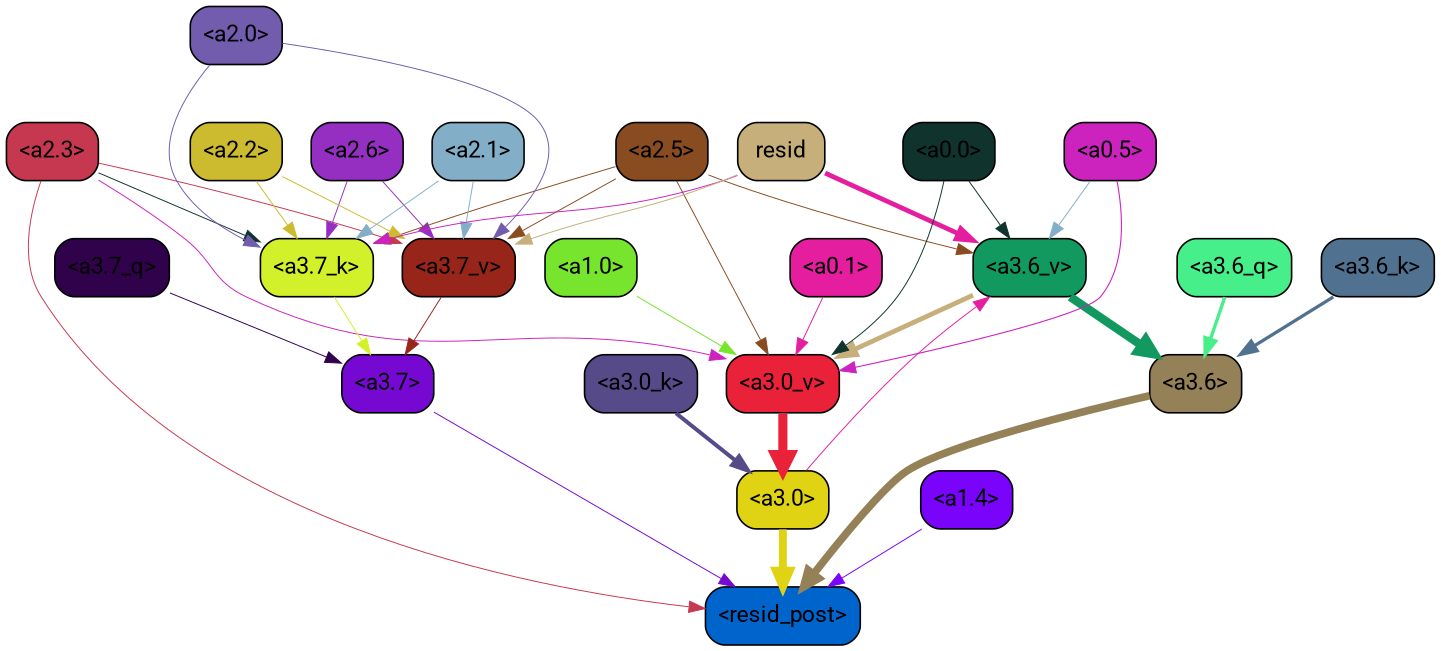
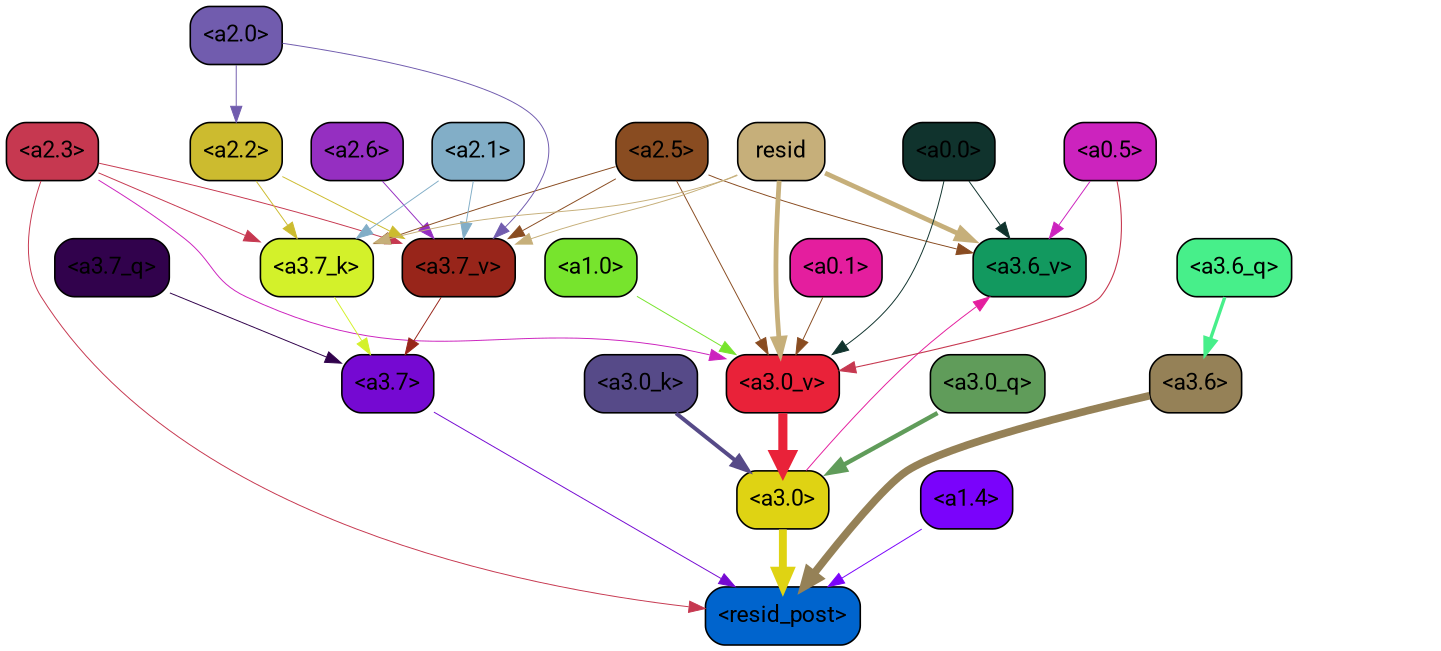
edge "<a2.0>" -> "<a3.7_k>": now "<a2.0>" -> "<a2.2>"
edge "<a2.6>" -> "<a3.7_k>": removed
edge "resid" -> "<a3.6_v>": color #e41e9e -> #c6af7a
edge "<a0.5>" -> "<a3.6_v>": color #82aec7 -> #cc23be
edge "<a2.3>" -> "<a3.7_k>": color #10332d -> #c63850
edge "resid" -> "<a3.7_k>": color #cc23be -> #c6af7a
node "<a3.6_k>": removed
edge "<a0.1>" -> "<a3.0_v>": color #e41e9e -> #894c21
edge "<a3.6_v>" -> "<a3.6>": removed
edge "<a3.6_v>" -> "<a3.0_v>": now "resid" -> "<a3.0_v>"
edge "<a0.5>" -> "<a3.0_v>": color #cc23be -> #c63850
node "<a3.0_q>": added
